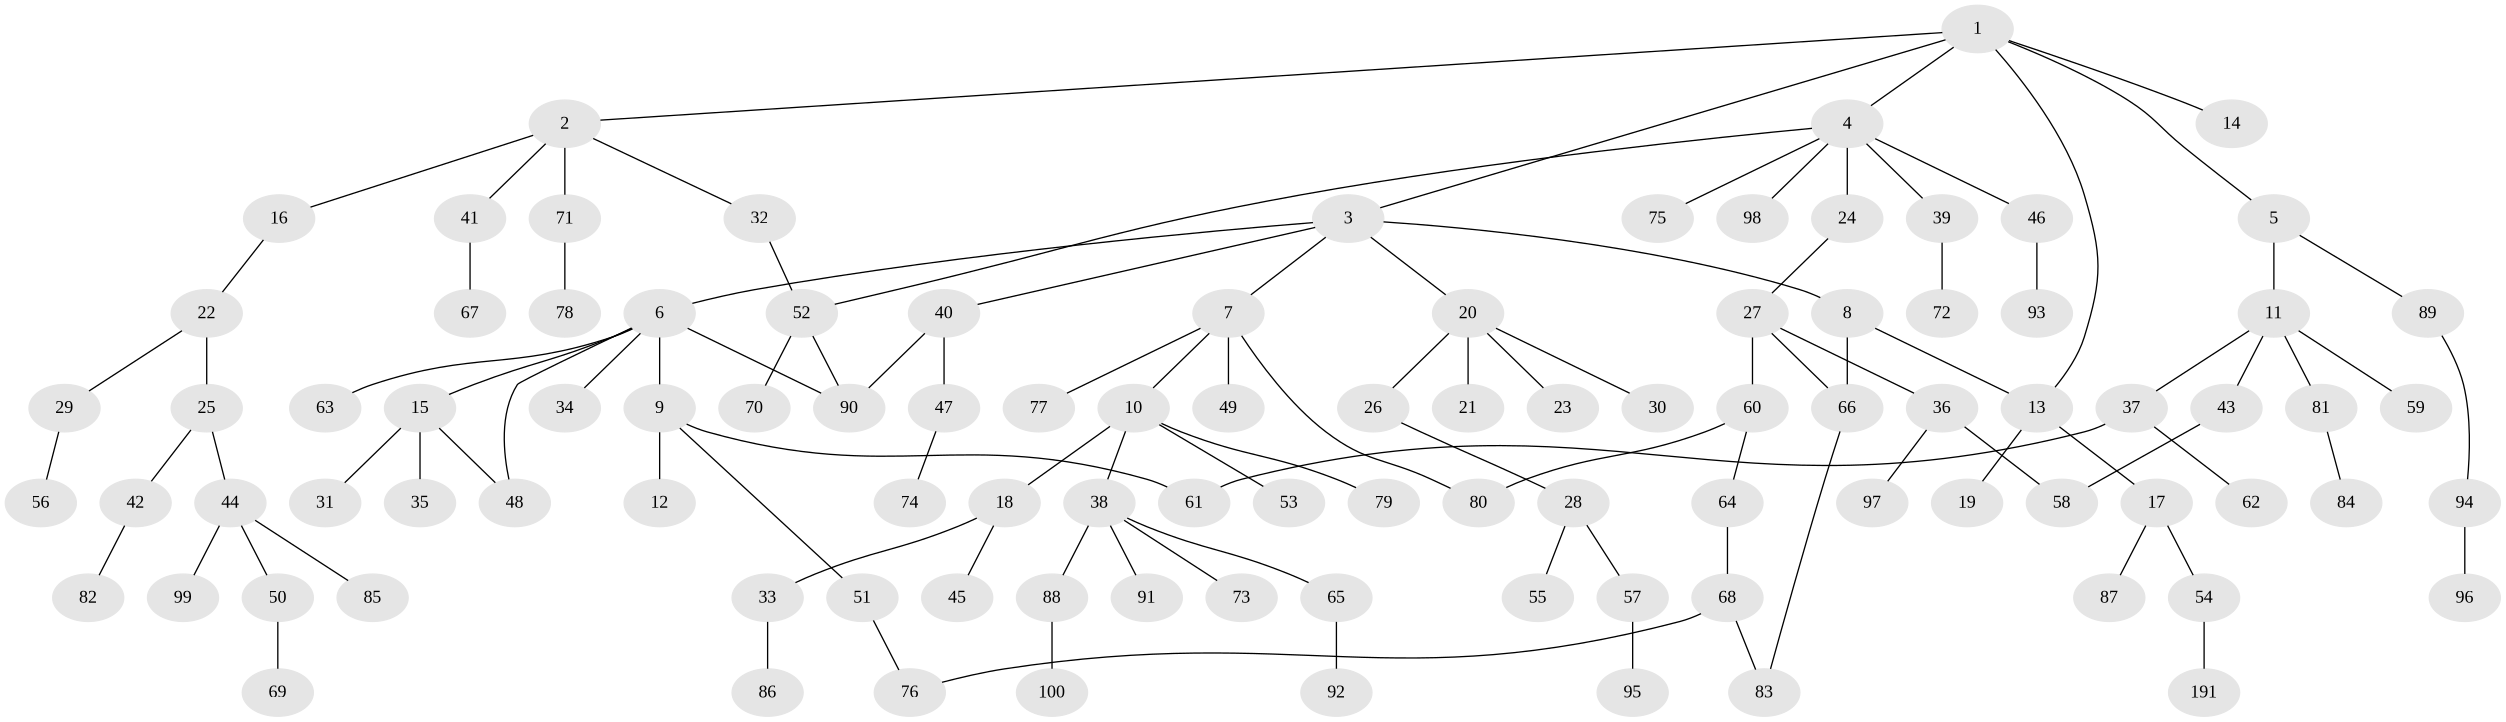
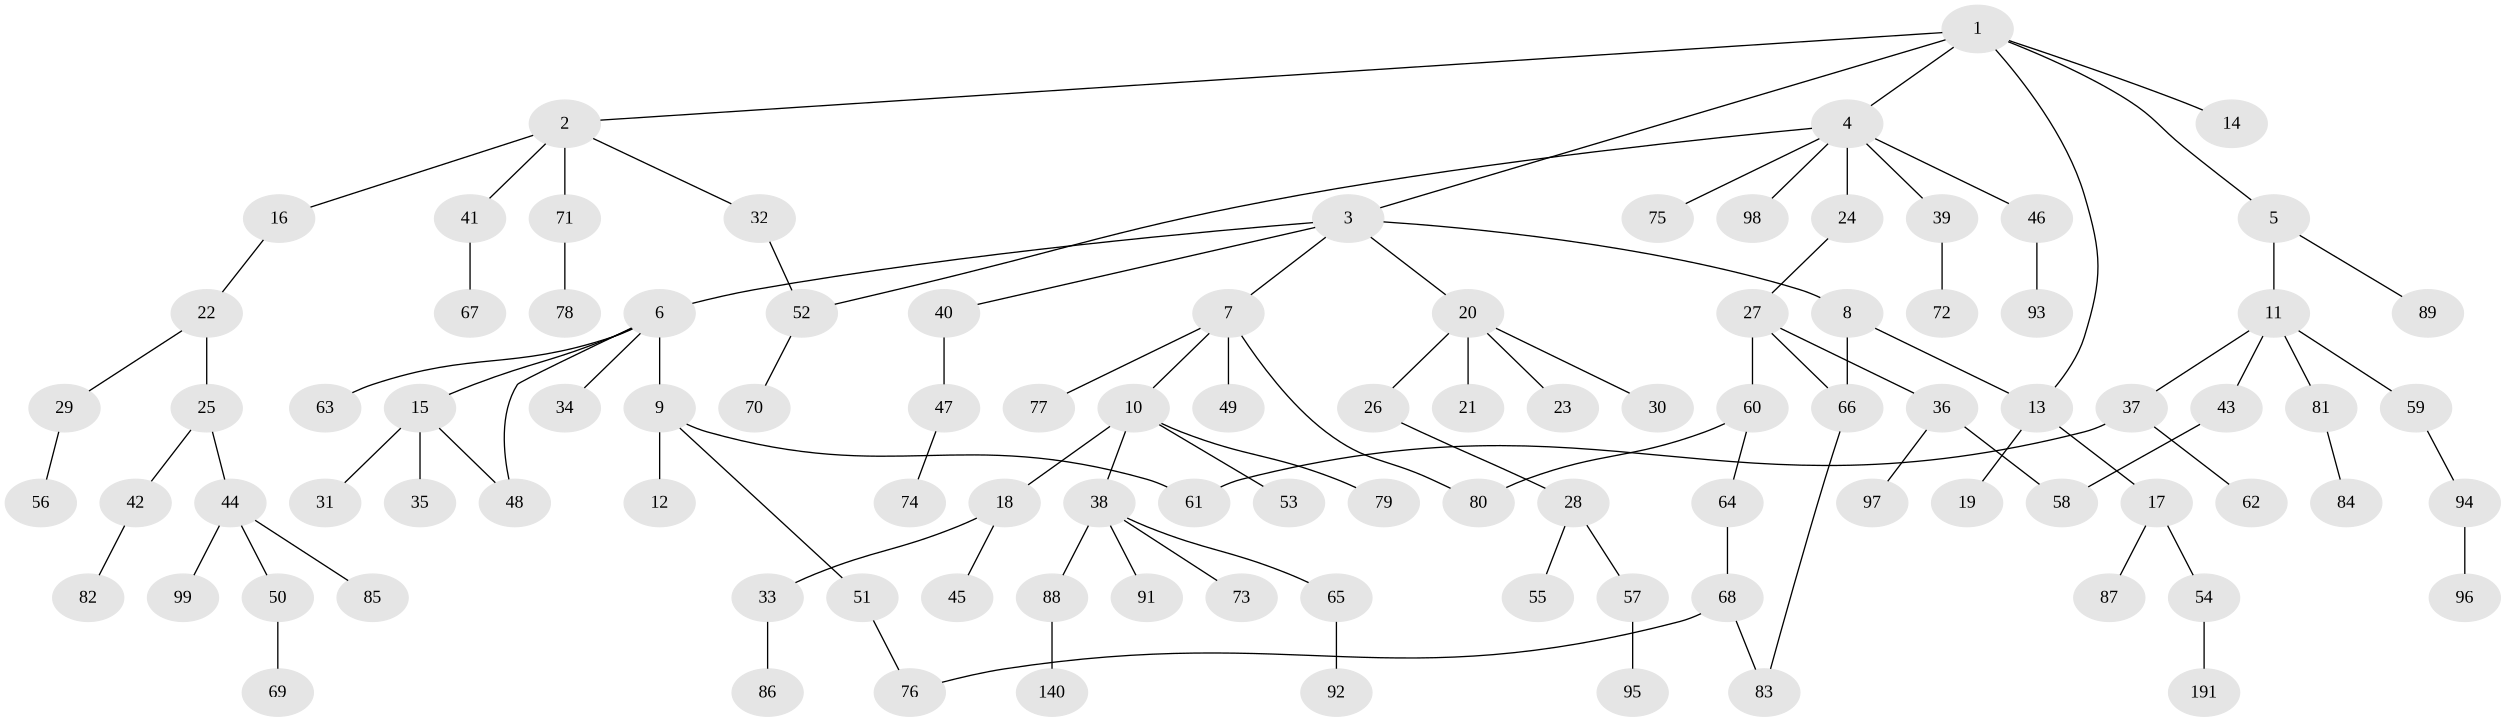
edge "89" -- "94": now "59" -- "94"
node "90": removed
node "100": label "100" -> "140"
